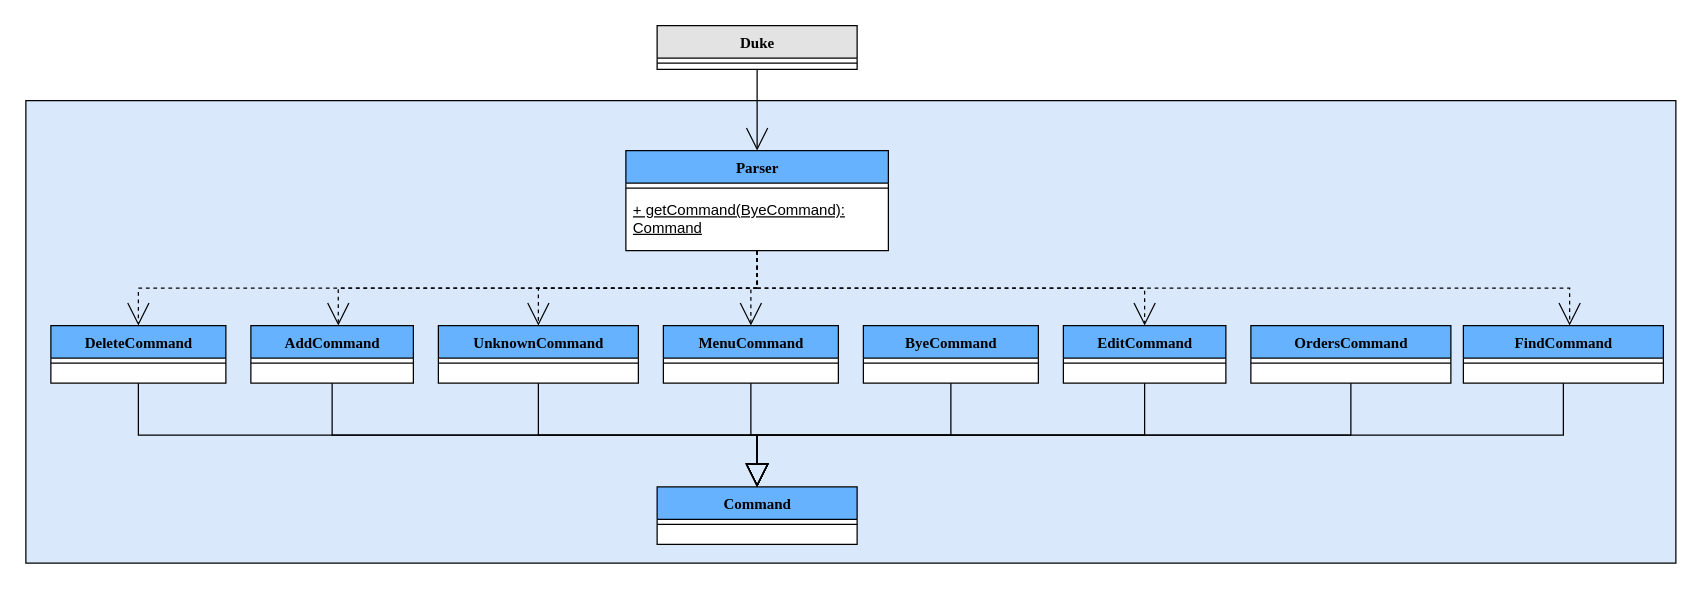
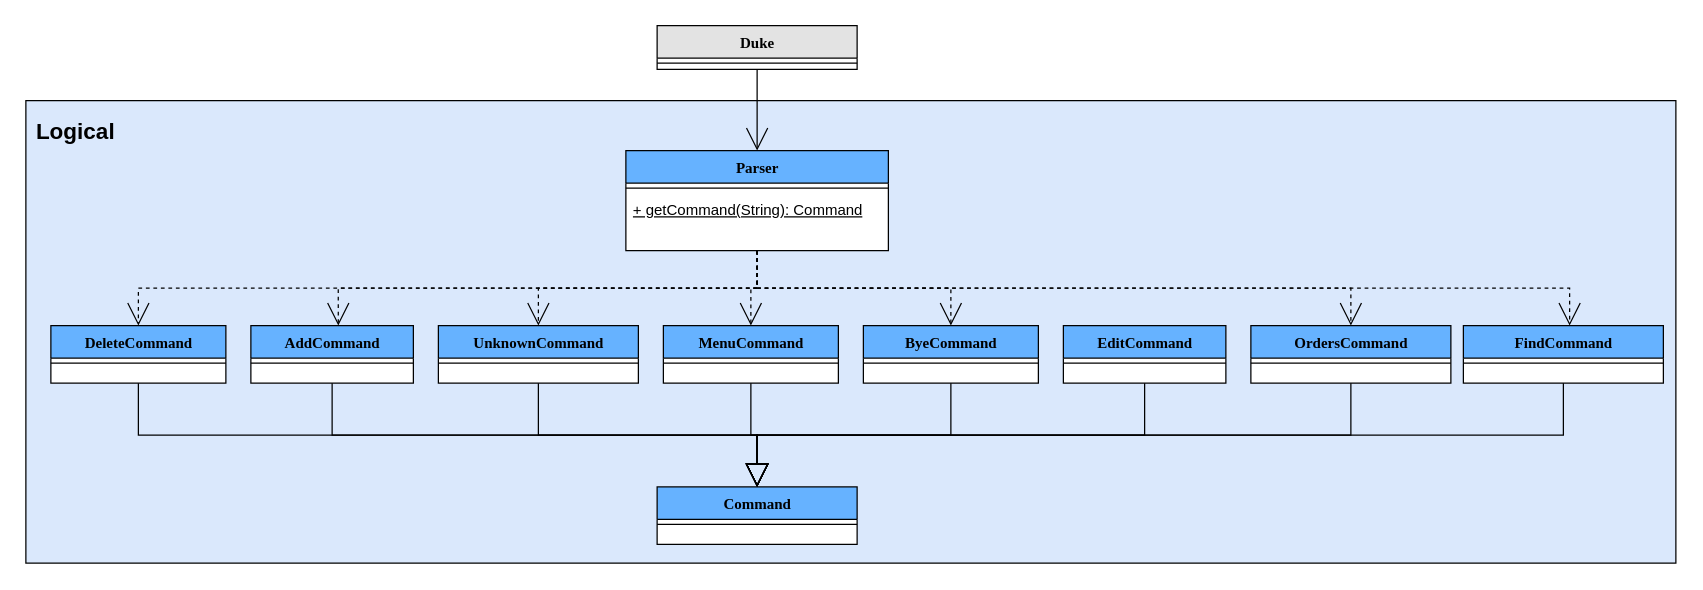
node "Logical": added
node "+ getCommand(ByeCommand): Command": label "+ getCommand(ByeCommand): Command" -> "+ getCommand(String): Command"
edge "Parser" -> "ByeCommand": added
edge "Parser" -> "EditCommand": removed
edge "Parser" -> "OrdersCommand": added
